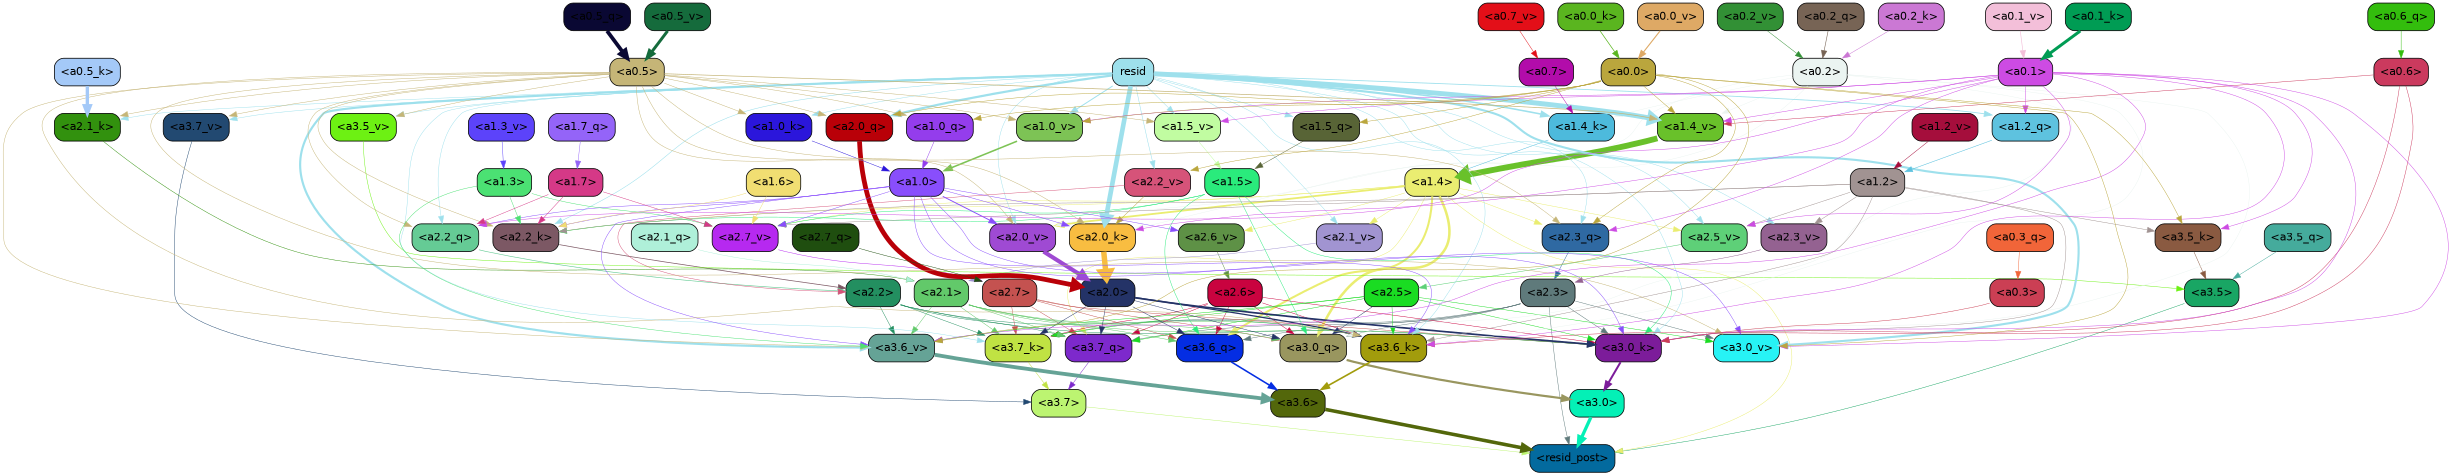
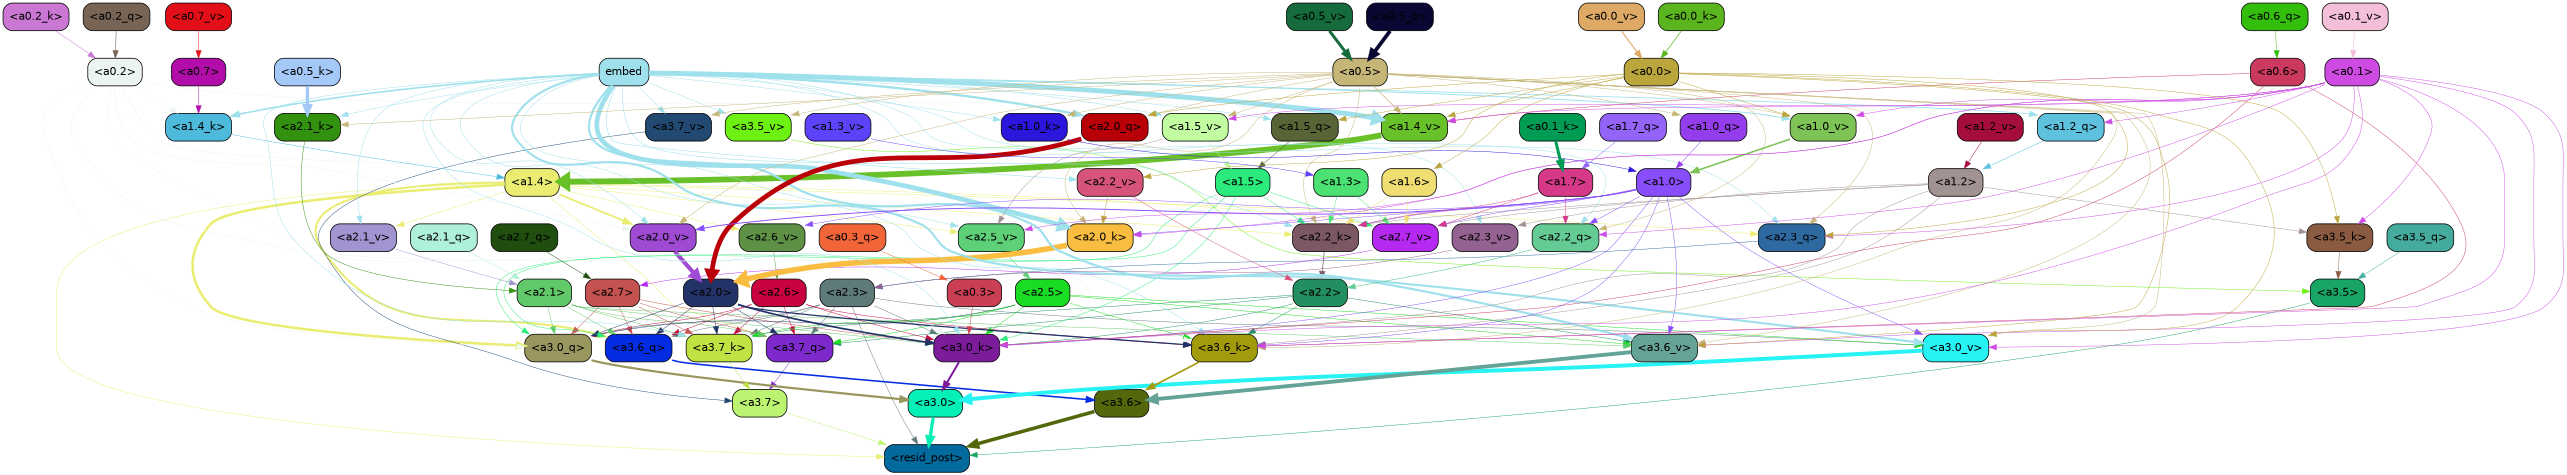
node "<a0.2_v>": removed
edge "<a0.1_k>" -> "<a0.1>": now "<a0.1_k>" -> "<a1.7>"
node "resid": label "resid" -> "embed"
edge "<a0.0>" -> "<a1.0_q>": now "<a0.0>" -> "<a1.6>"
edge "<a1.2>" -> "<a2.5_v>": now "<a1.5_v>" -> "<a2.5_v>"
edge "<a1.3>" -> "<a3.6_v>": removed
edge "<a2.1>" -> "<a3.6_k>": removed
edge "<a3.0_v>" -> "<a3.0>": added
